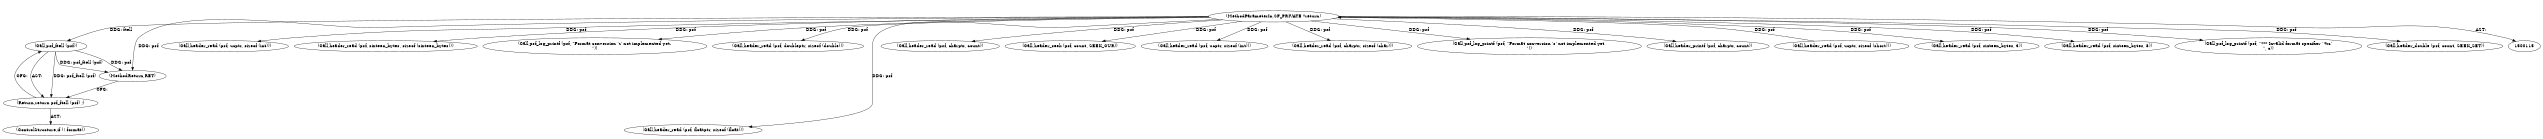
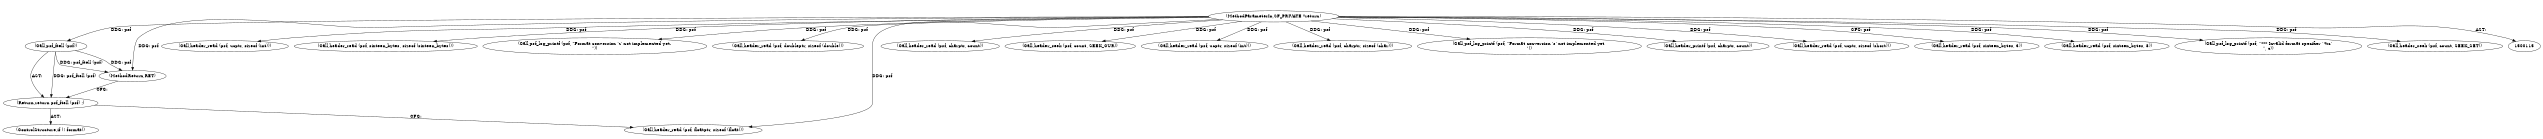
edge "(Call,header_read (psf, ucptr, sizeof (short)))" -> "(MethodParameterIn,SF_PRIVATE *return)": reversed
edge "(MethodParameterIn,SF_PRIVATE *return)" -> "(Call,psf_ftell (psf))": label "DDG: ftell" -> "DDG: psf"
edge "(MethodParameterIn,SF_PRIVATE *return)" -> "(Call,header_read (psf, sixteen_bytes, 3))": label "DDG: psf" -> "CFG: psf"
node "(Call,header_double (psf, count, SEEK_SET))": label "(Call,header_double (psf, count, SEEK_SET))" -> "(Call,header_seek (psf, count, SEEK_SET))"
edge "(Return,return psf_ftell (psf) ;)" -> "(Call,psf_ftell (psf))": now "(Return,return psf_ftell (psf) ;)" -> "(Call,header_read (psf, floatptr, sizeof (float)))"
